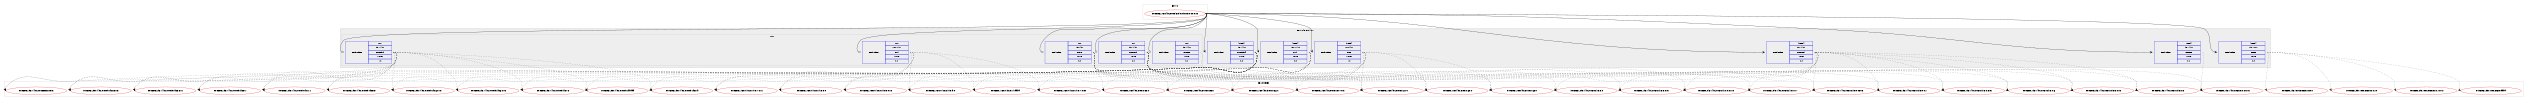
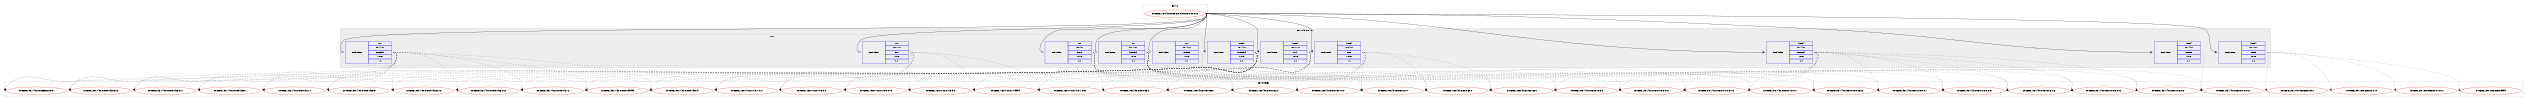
node "portage://dev-cpp/gtest-1.13.0": label "portage://dev-cpp/gtest-1.13.0" -> "portage://dev-cloud/gtest-1.13.0"
